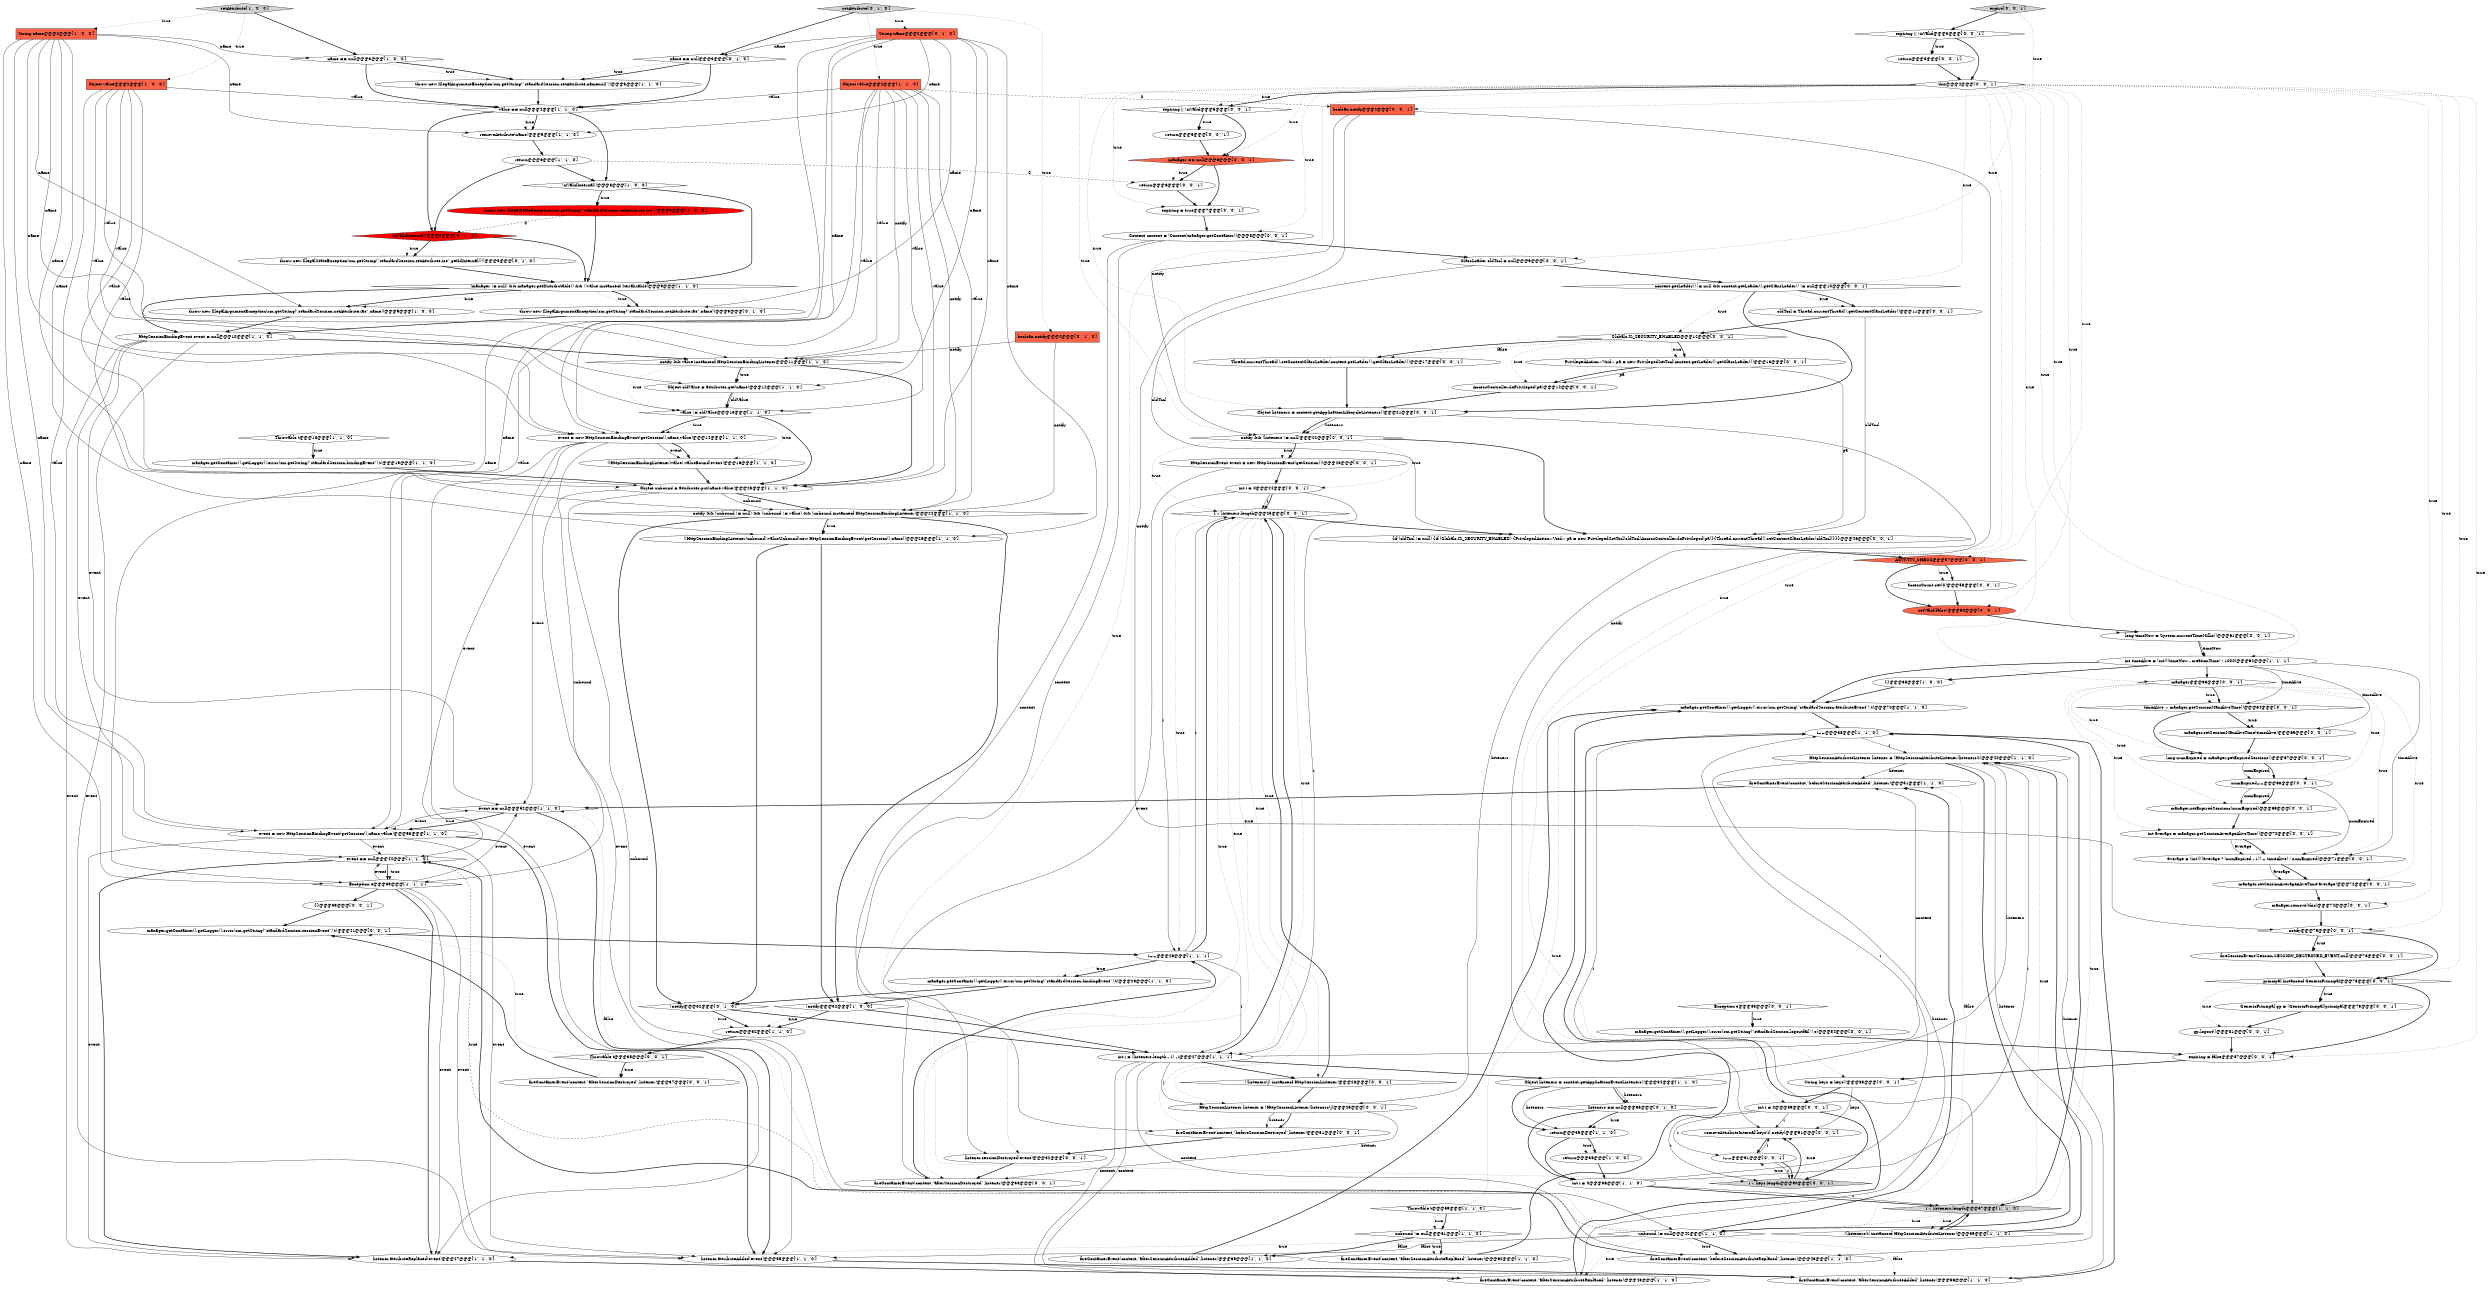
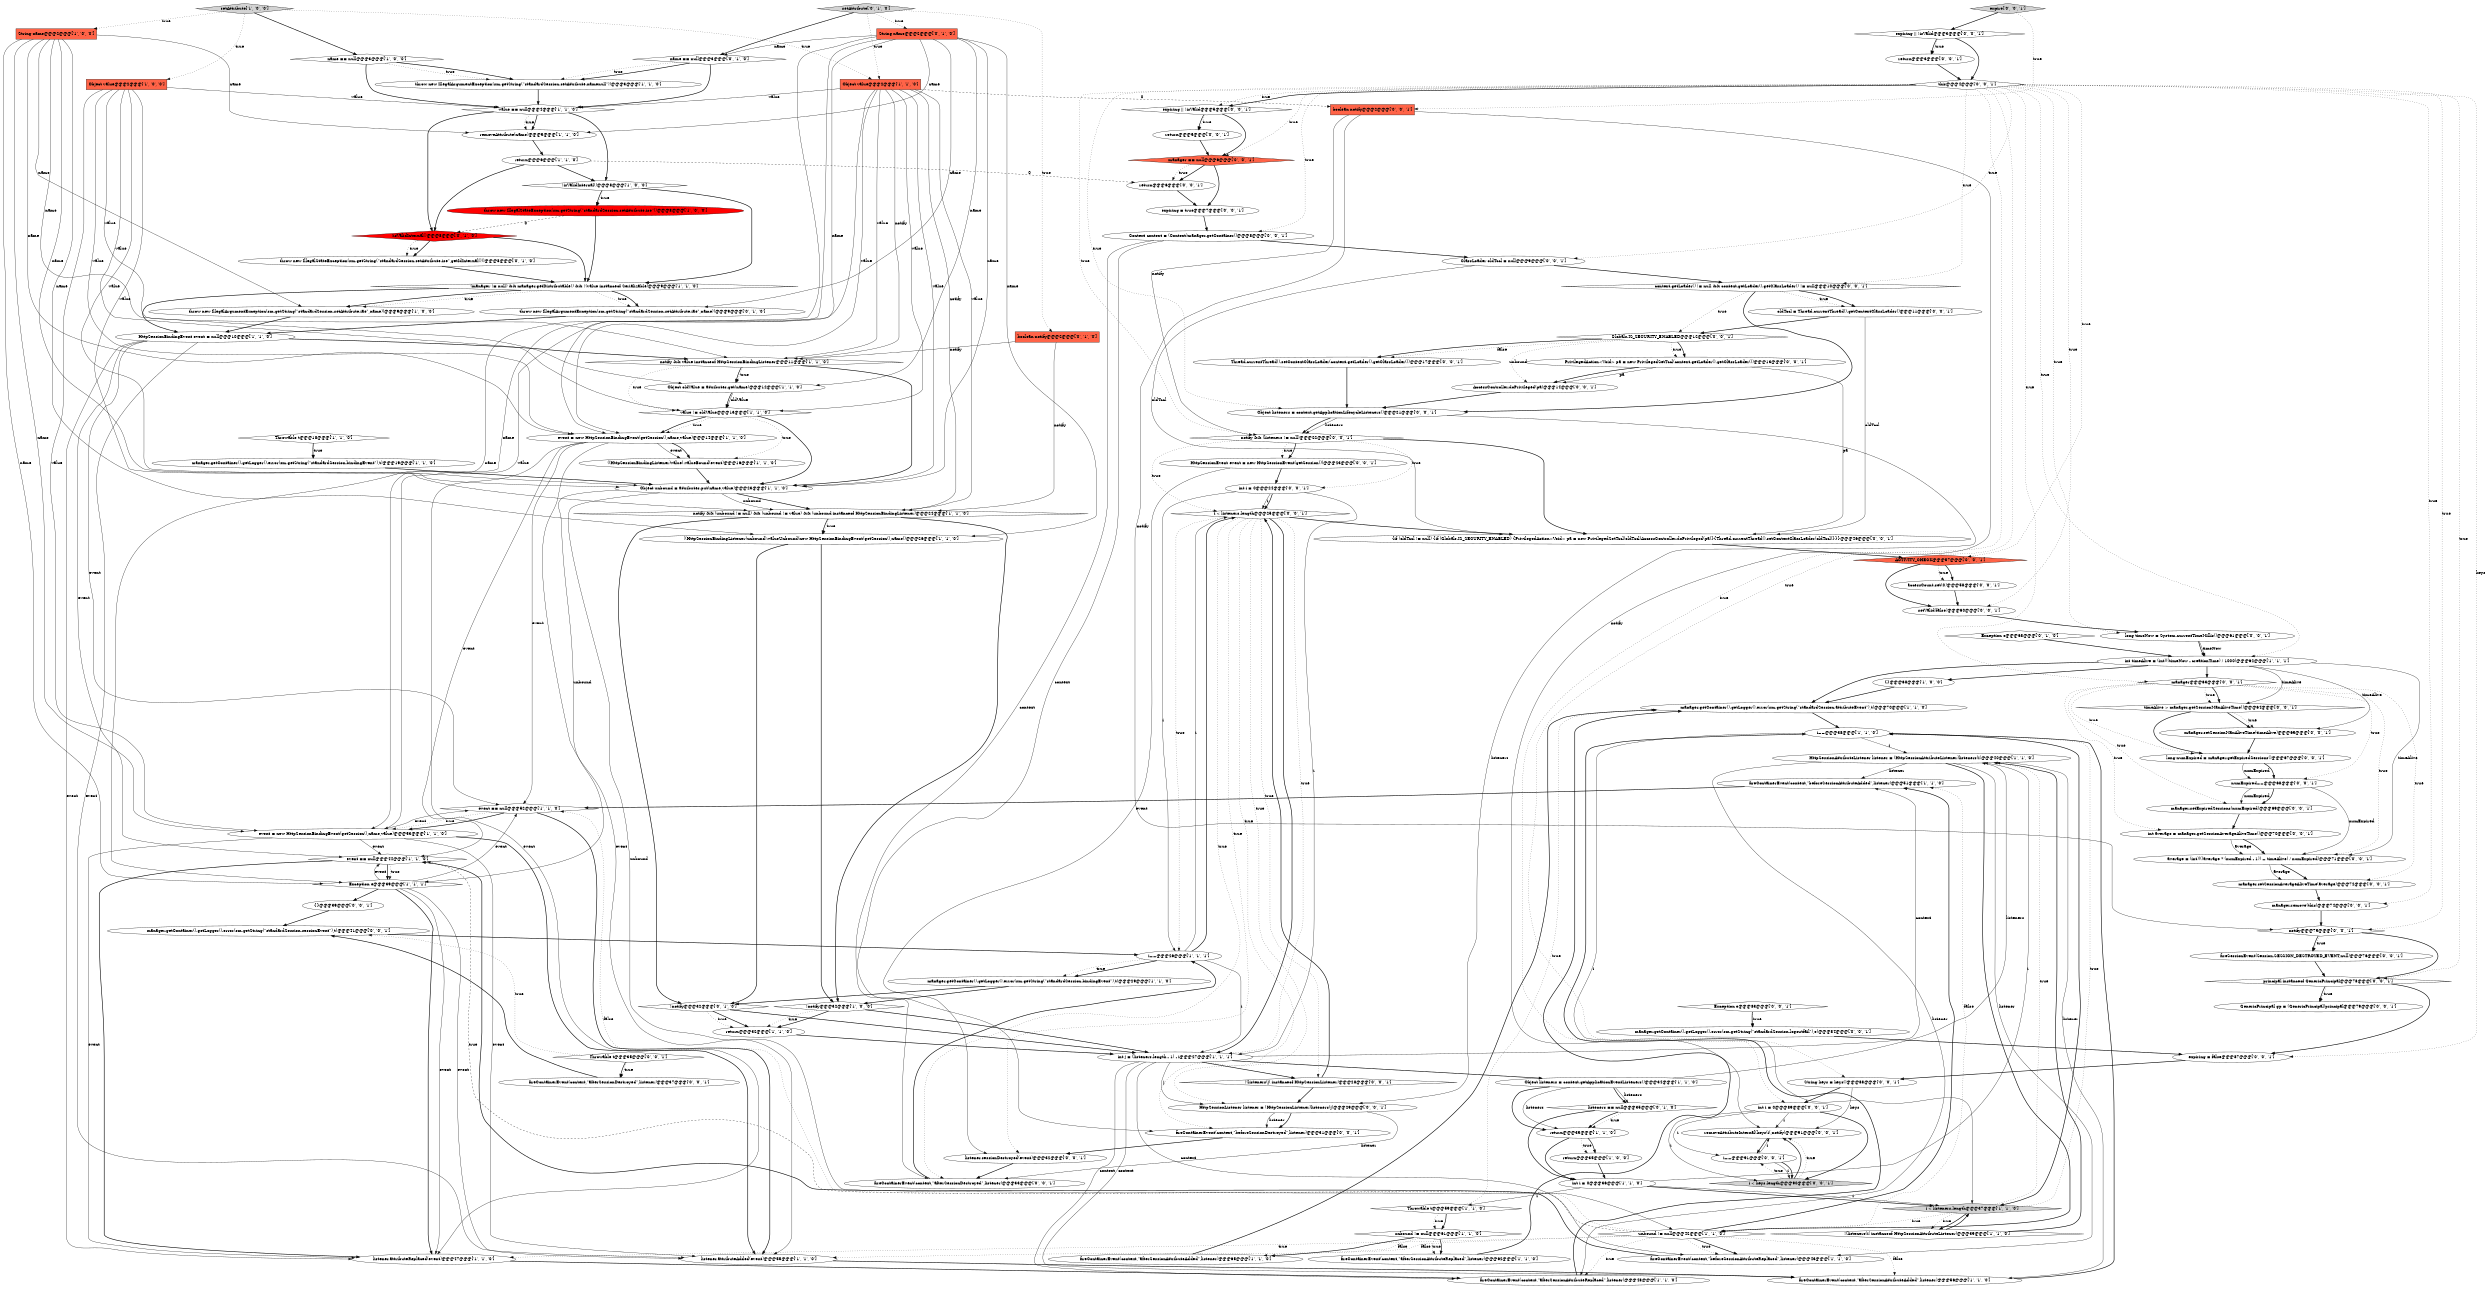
edge "setAttribute['1', '0', '0']" -> "Object value@@@2@@@['1', '1', '0']": added, label "true"
edge "String name@@@2@@@['1', '0', '0']" -> "name == null@@@3@@@['1', '0', '0']": removed, label "name"
edge "this@@@4@@@['0', '0', '1']" -> "expiring = true@@@7@@@['0', '0', '1']": removed, label "true"
edge "Globals.IS_SECURITY_ENABLED@@@12@@@['0', '0', '1']" -> "AccessController.doPrivileged(pa)@@@14@@@['0', '0', '1']": label "true" -> "unbound"
edge "this@@@4@@@['0', '0', '1']" -> "expiring = false@@@87@@@['0', '0', '1']": label "true" -> "keys"
node "setValid(false)@@@60@@@['0', '0', '1']": fillcolor tomato -> white
node "Exception e@@@68@@@['0', '1', '0']": added
edge "this@@@4@@@['0', '0', '1']" -> "i < keys.length@@@90@@@['0', '0', '1']": removed, label "true"
edge "int i = 0@@@36@@@['1', '1', '0']" -> "i++@@@38@@@['1', '1', '0']": now "int i = 0@@@36@@@['1', '1', '0']" -> "Throwable t@@@59@@@['1', '1', '0']"
node "gp.logout()@@@81@@@['0', '0', '1']": removed
edge "return@@@32@@@['1', '1', '0']" -> "Throwable t@@@35@@@['0', '0', '1']": now "return@@@32@@@['1', '1', '0']" -> "int j = (listeners.length - 1) - i@@@27@@@['1', '1', '1']"
edge "unbound != null@@@42@@@['1', '1', '0']" -> "listener.attributeAdded(event)@@@55@@@['1', '1', '0']": style solid -> dotted
